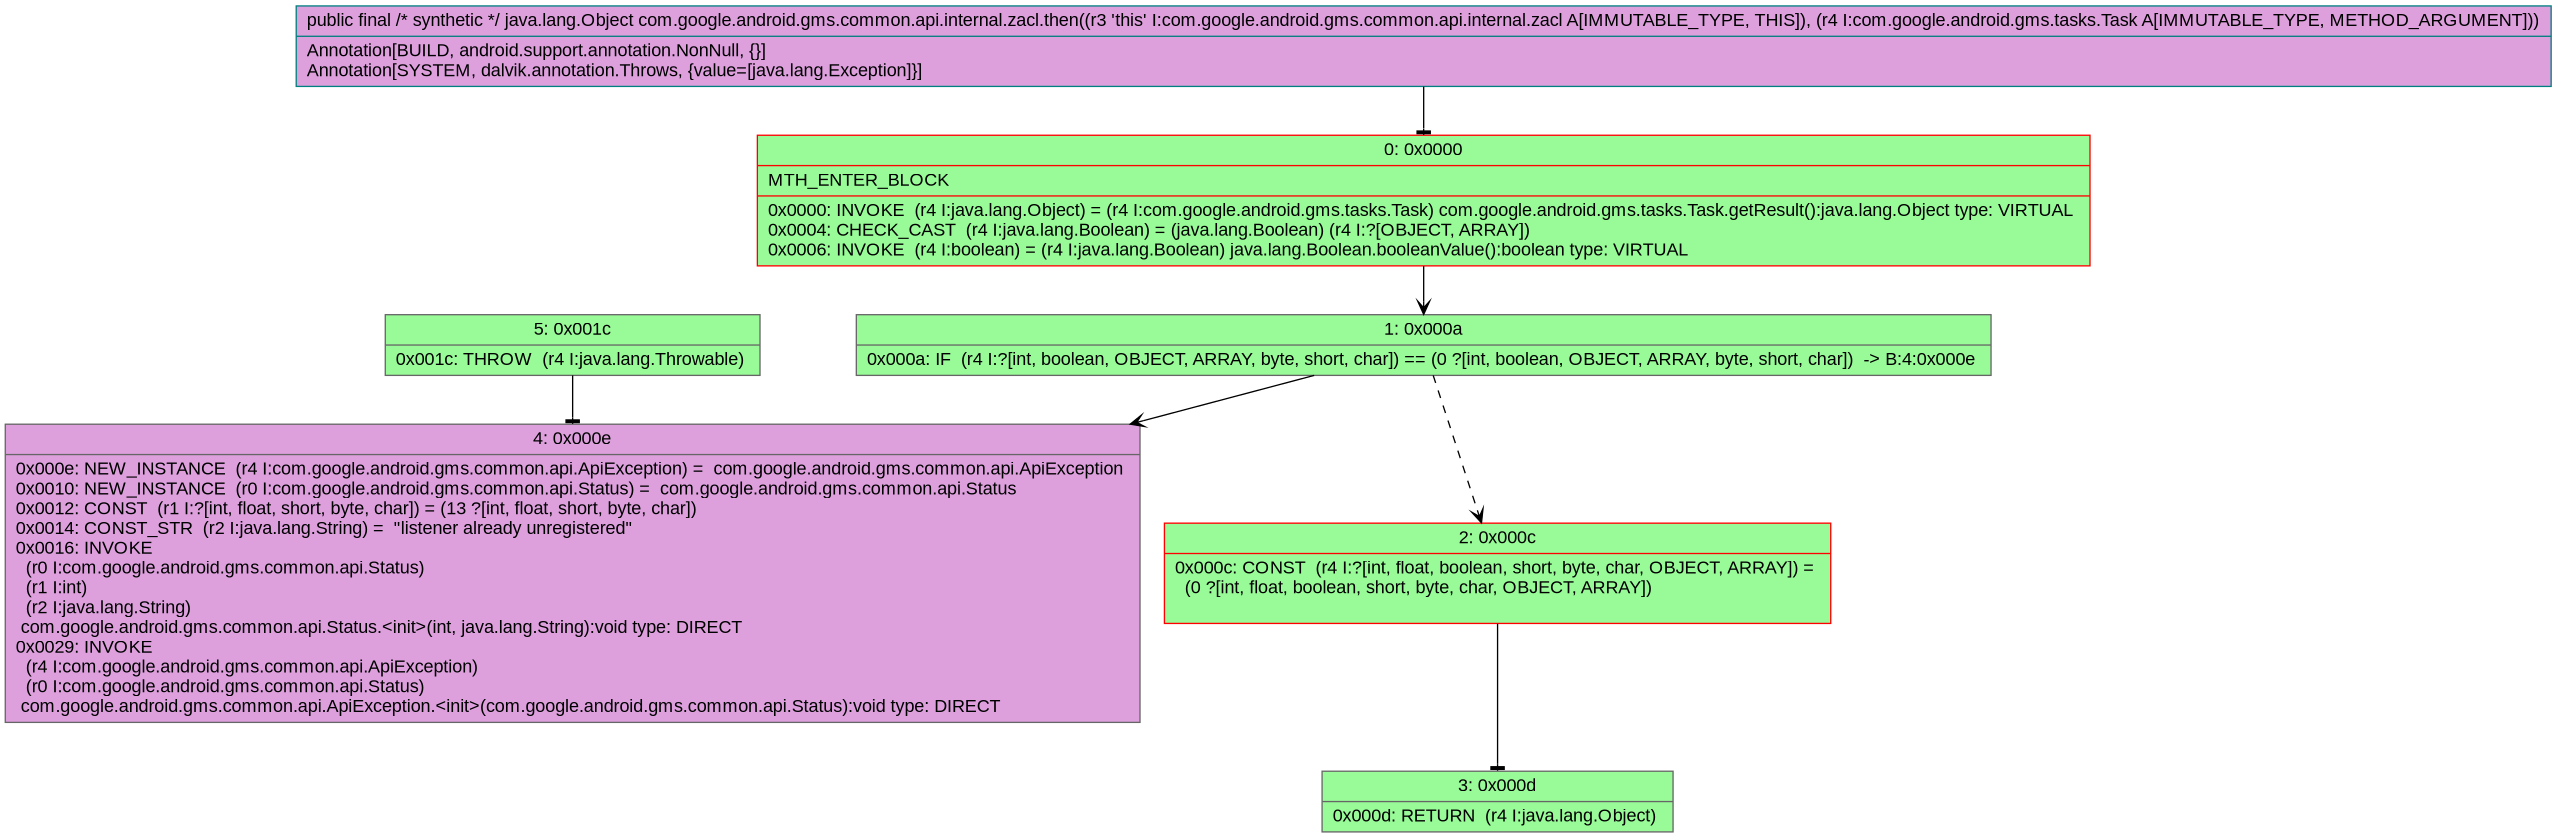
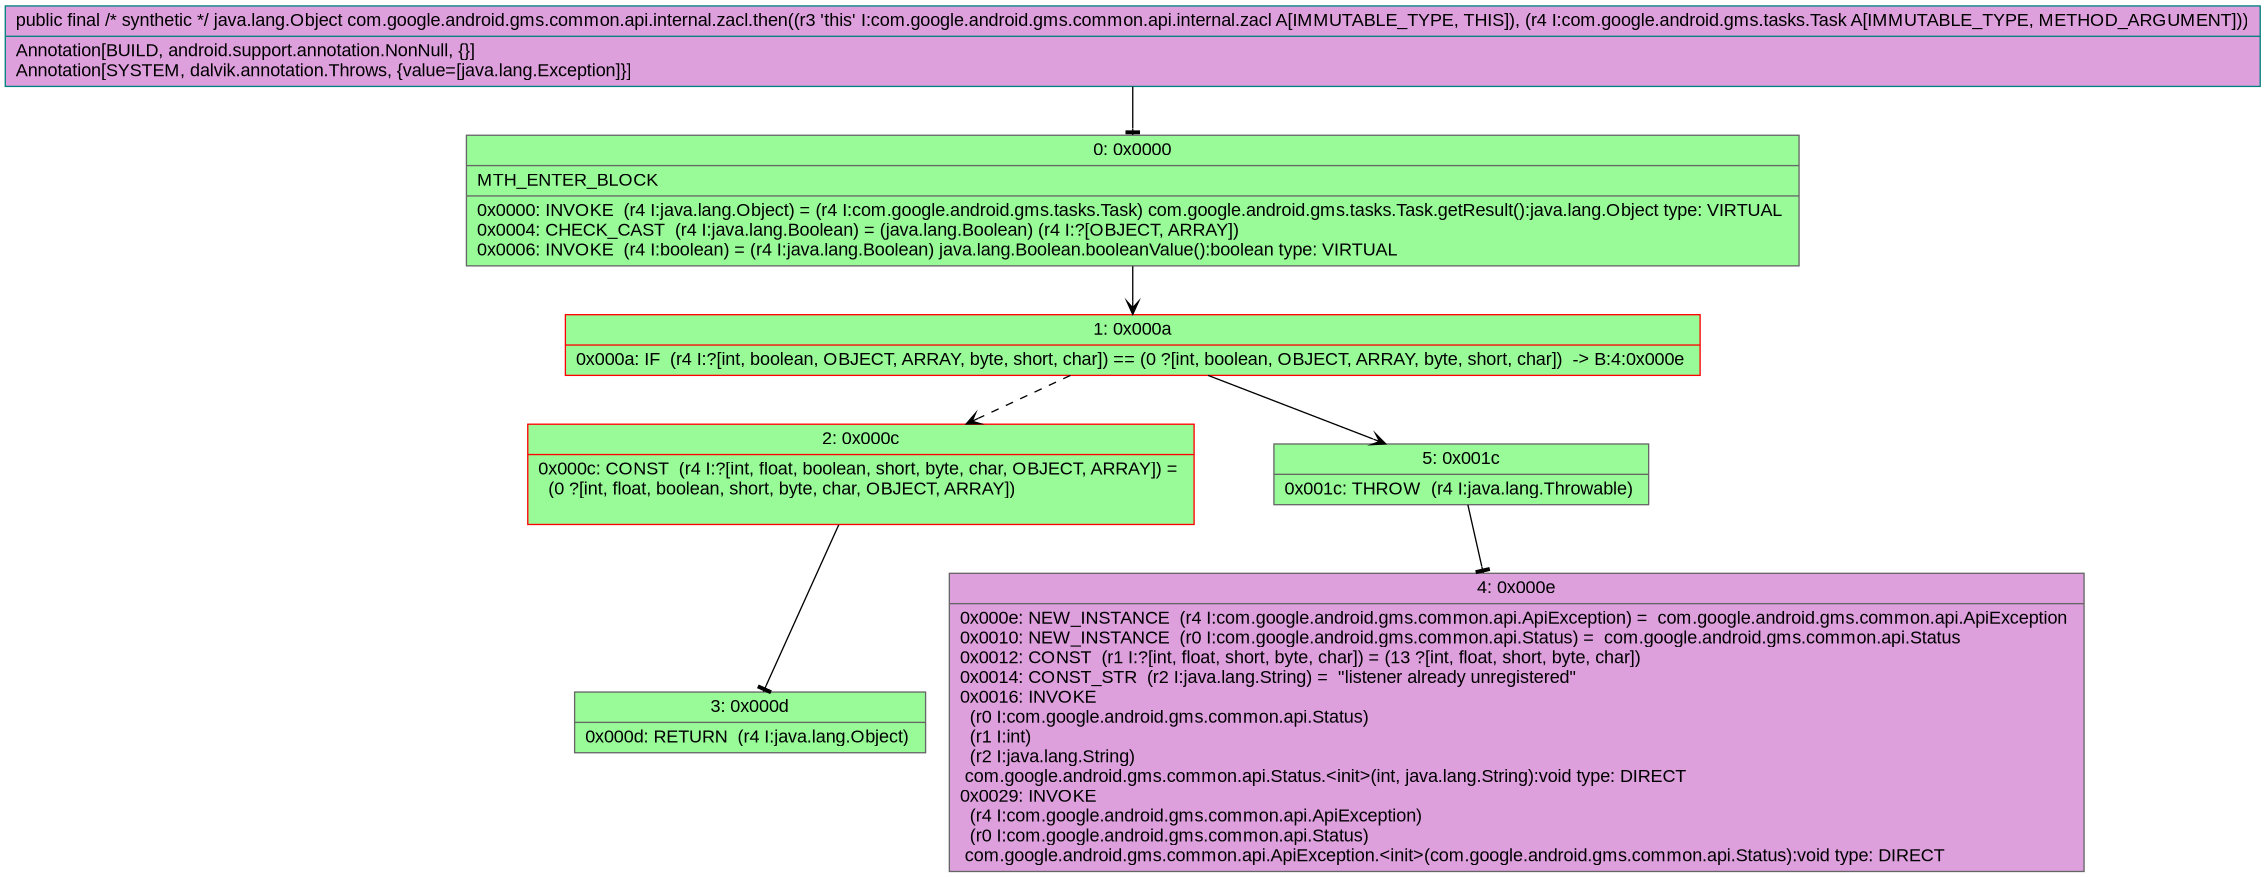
node "0: 0x0000": color red -> gray40
node "1: 0x000a": color gray40 -> red
edge "1: 0x000a" -> "4: 0x000e": now "1: 0x000a" -> "5: 0x001c"
